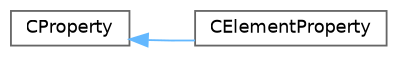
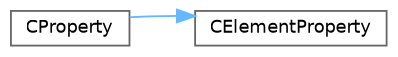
edge "CElementProperty" -> "CProperty": reversed
